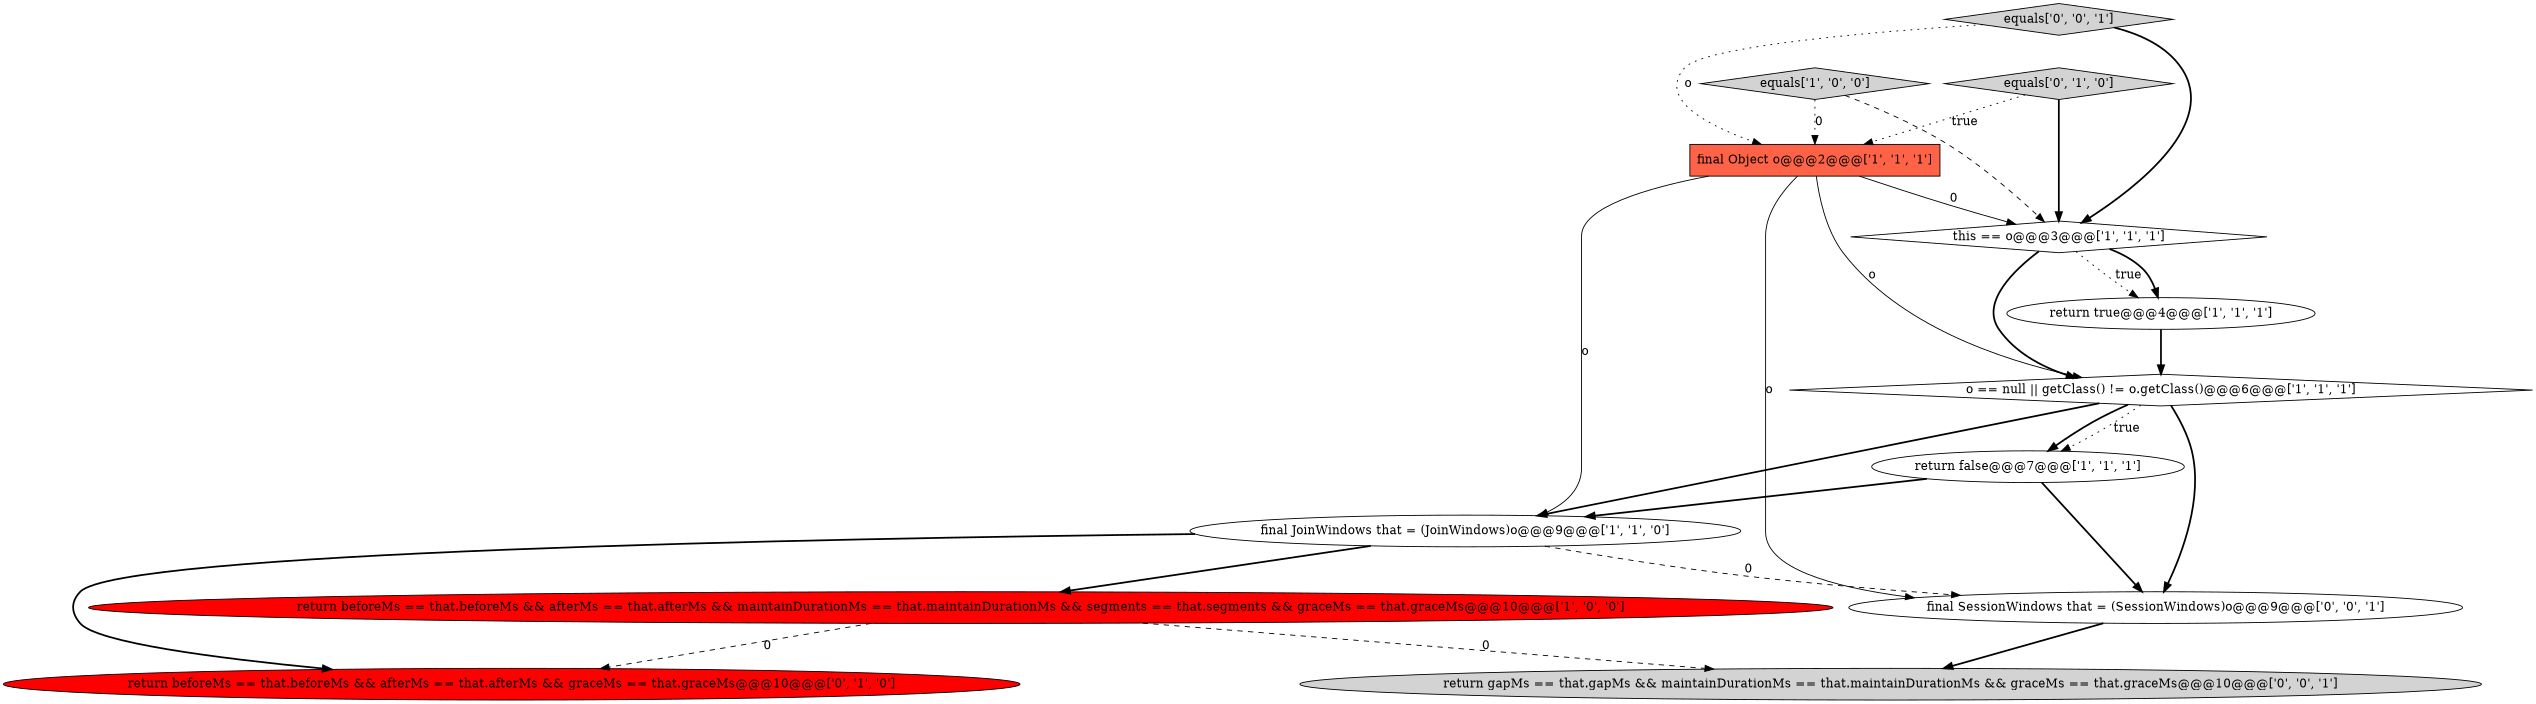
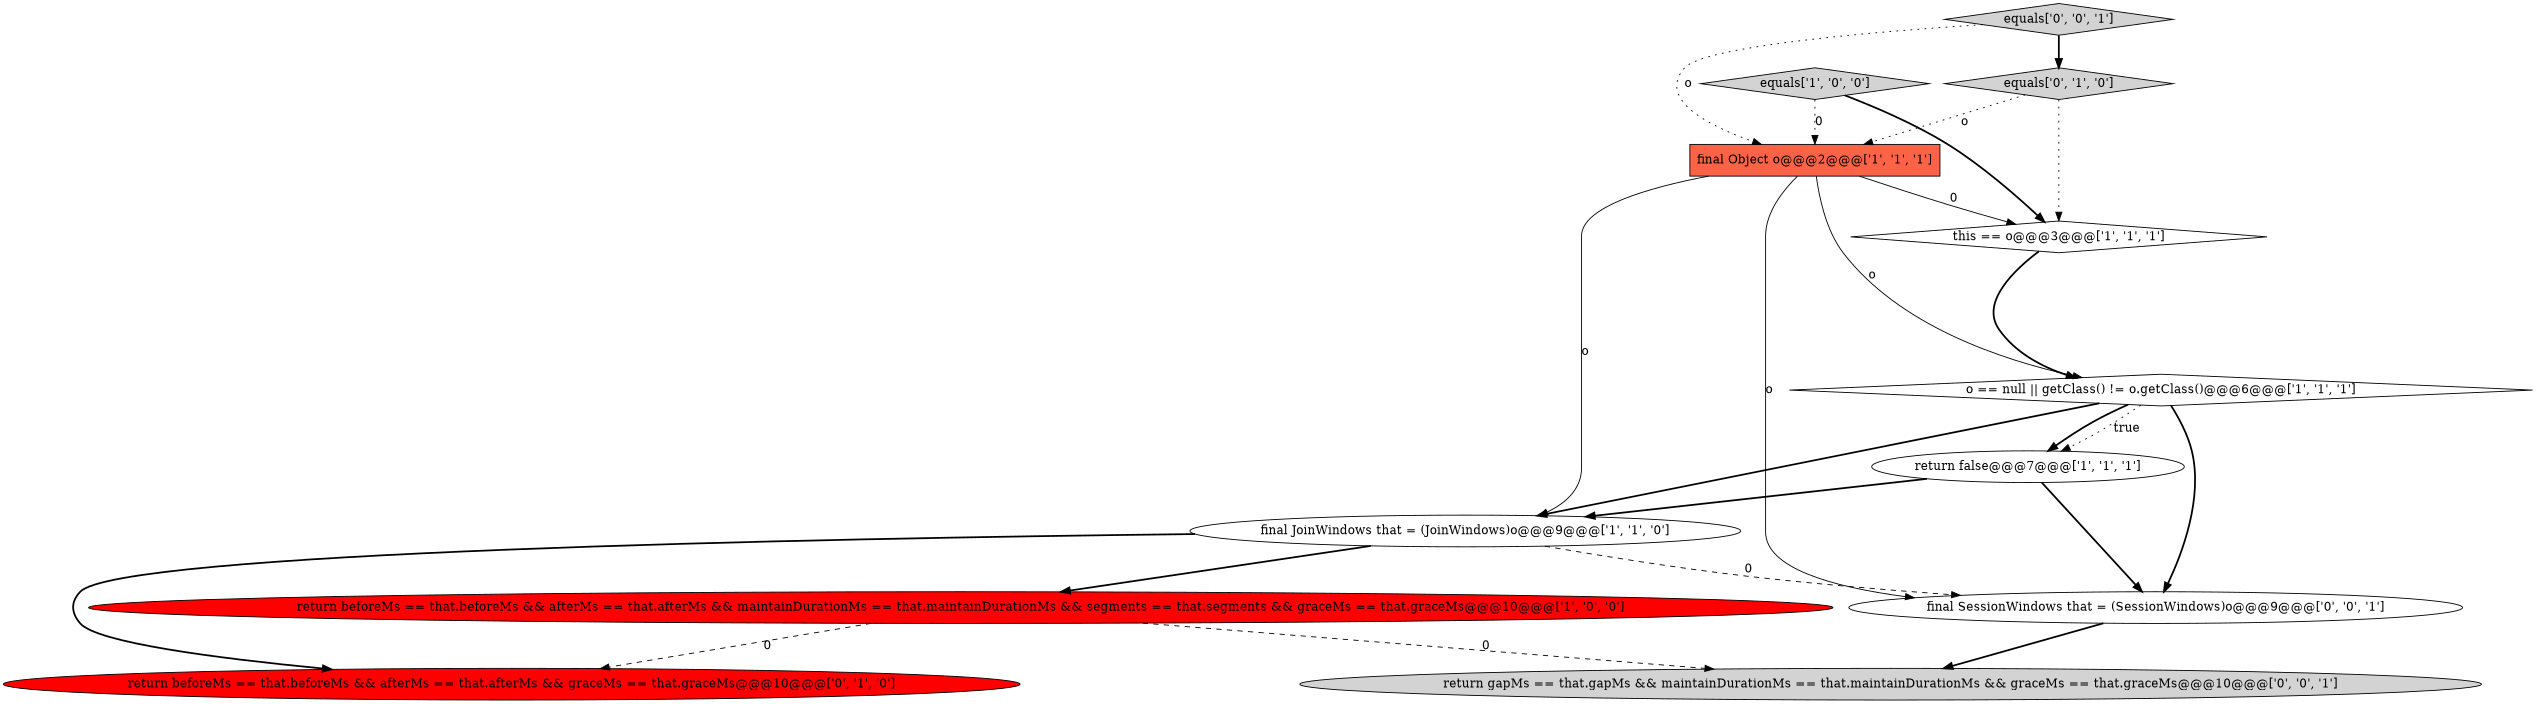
edge "equals['0', '1', '0']" -> "final Object o@@@2@@@['1', '1', '1']": label "true" -> "o"
edge "equals['0', '0', '1']" -> "this == o@@@3@@@['1', '1', '1']": now "equals['0', '0', '1']" -> "equals['0', '1', '0']"
edge "equals['1', '0', '0']" -> "this == o@@@3@@@['1', '1', '1']": style dashed -> bold
edge "equals['0', '1', '0']" -> "this == o@@@3@@@['1', '1', '1']": style bold -> dotted
node "return true@@@4@@@['1', '1', '1']": removed
